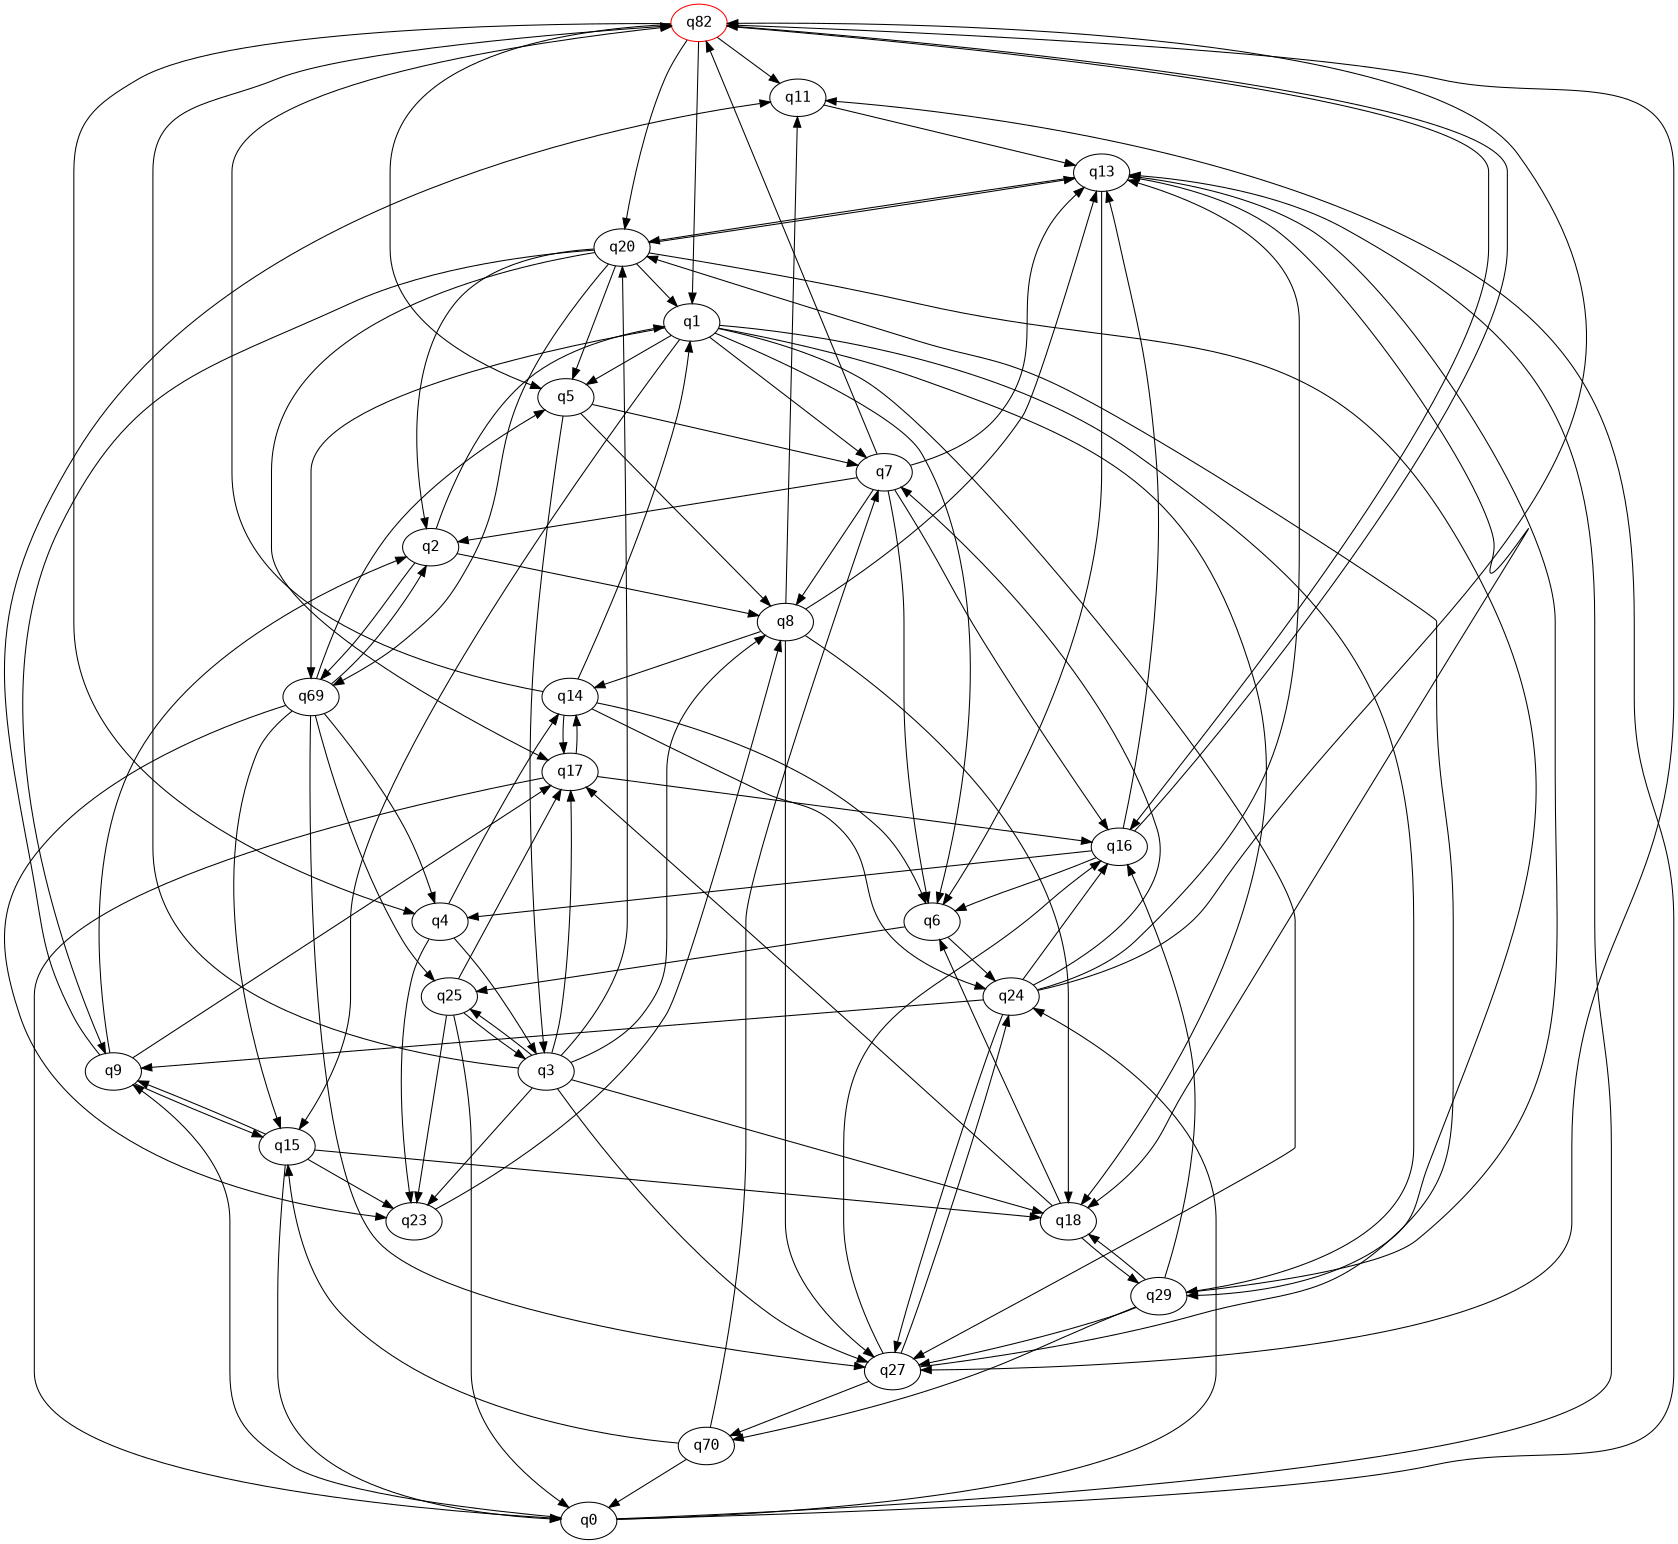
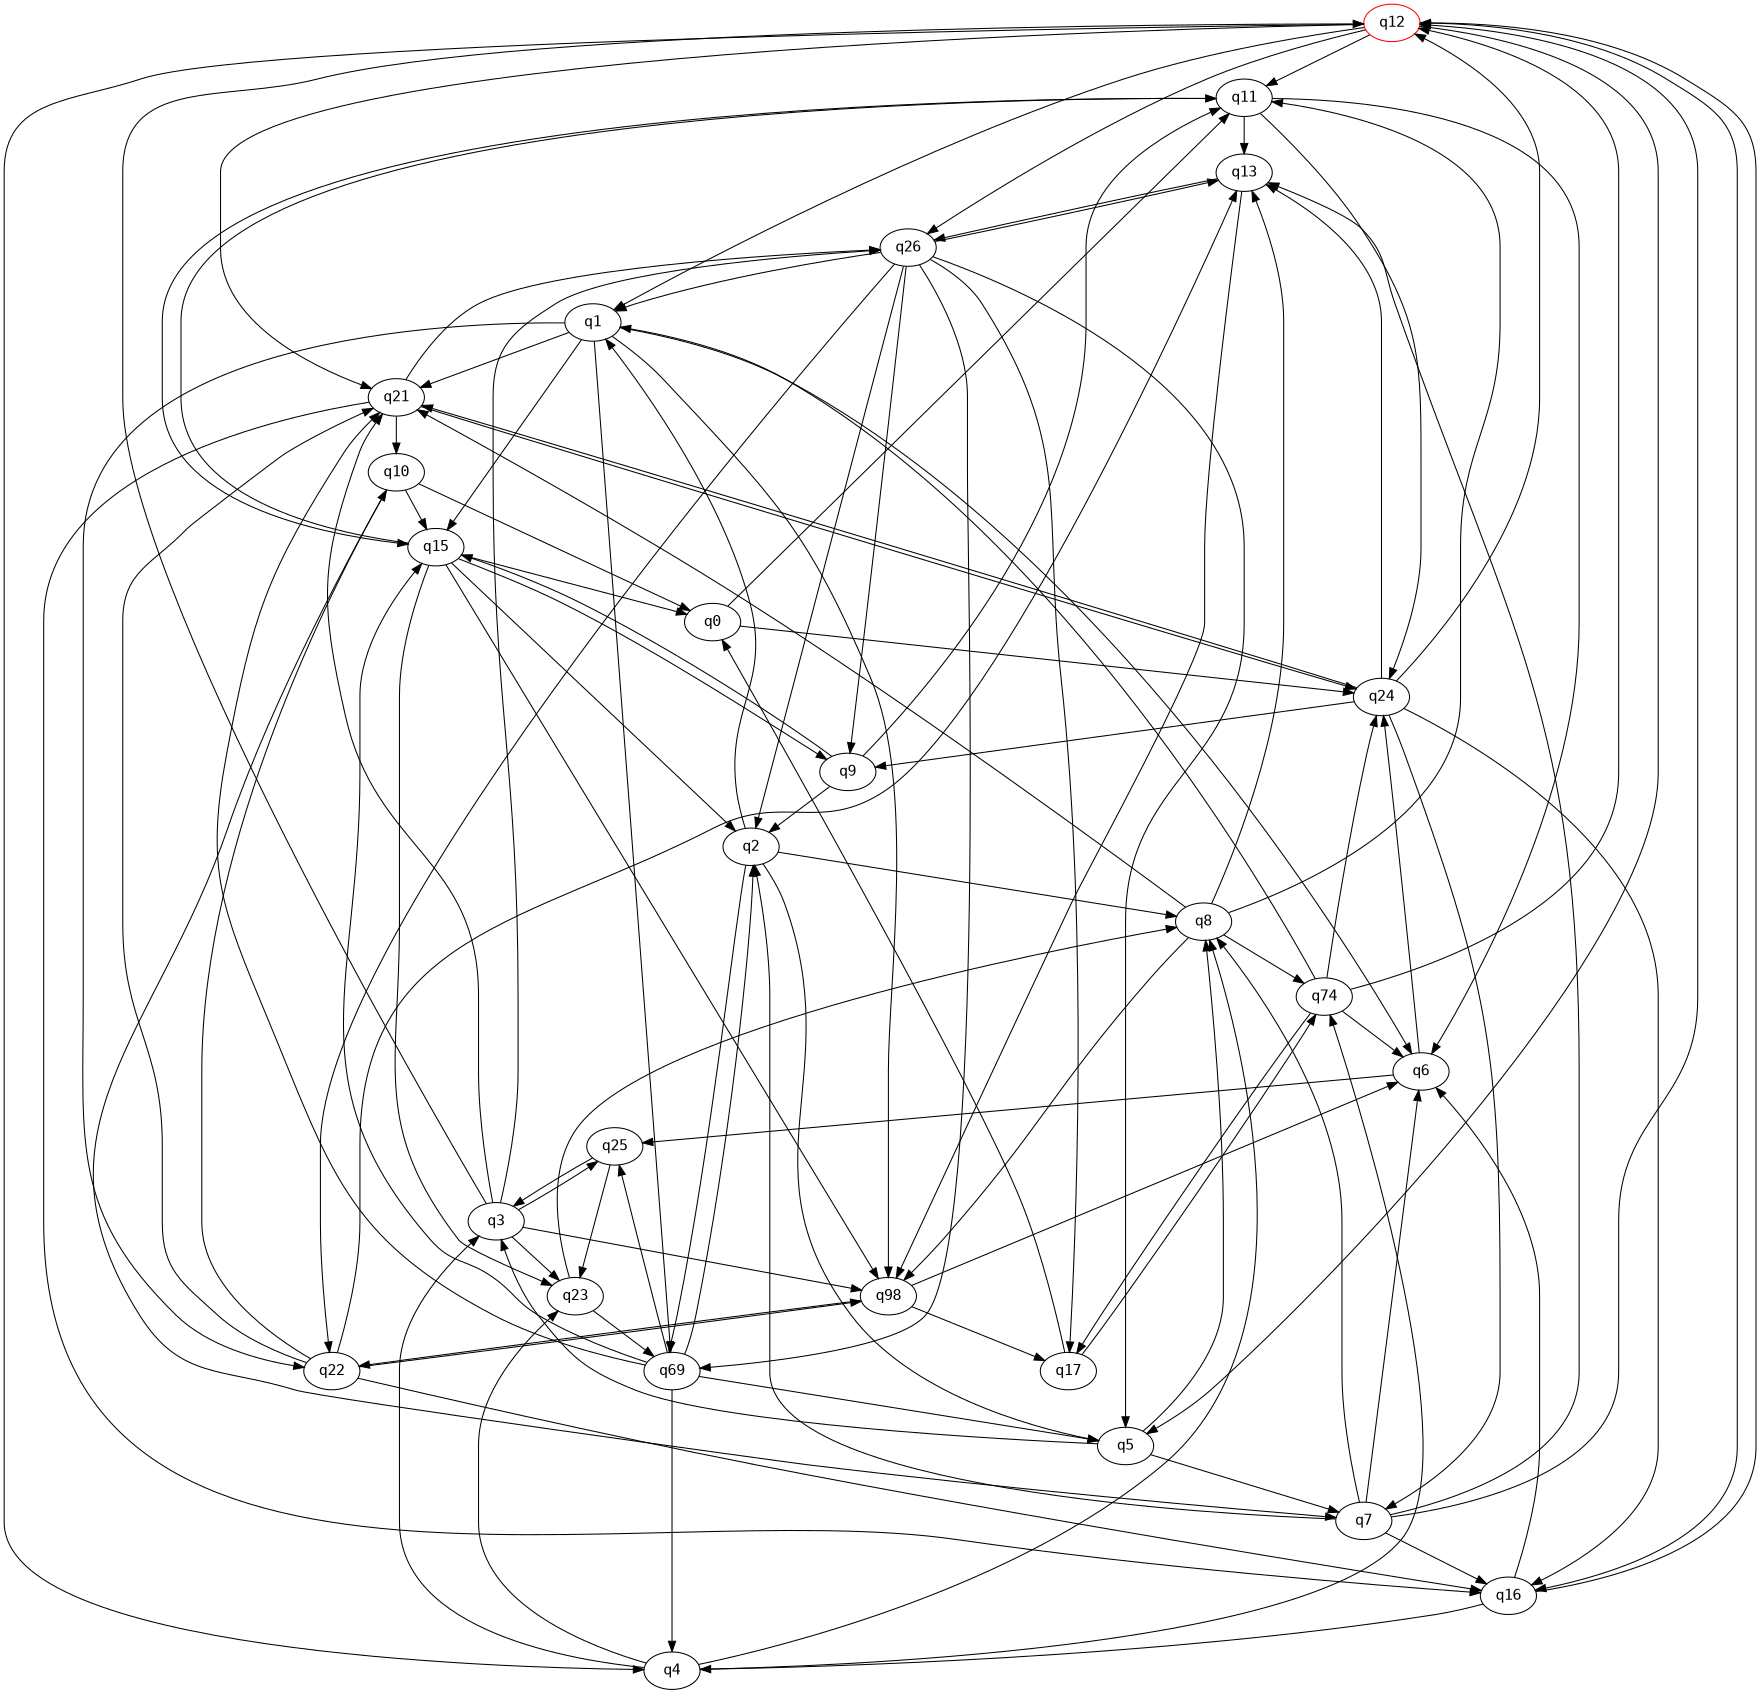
node "q82": label "q82" -> "q12"
edge "q11" -> "q15": added
edge "q15" -> "q11": added
node "q20": label "q20" -> "q26"
edge "q1" -> "q5": now "q2" -> "q5"
edge "q1" -> "q7": removed
edge "q11" -> "q24": added
edge "q16" -> "q13": removed
edge "q13" -> "q6": now "q11" -> "q6"
edge "q15" -> "q2": added
node "q14": label "q14" -> "q74"
edge "q17" -> "q16": removed
edge "q3" -> "q8": now "q4" -> "q8"
edge "q25" -> "q17": removed
edge "q9" -> "q17": removed
edge "q3" -> "q17": removed
edge "q69" -> "q23": reversed
edge "q0" -> "q13": removed
node "q18": label "q18" -> "q98"
edge "q25" -> "q0": removed
node "q29": label "q29" -> "q22"
node "q27": label "q27" -> "q21"
edge "q0" -> "q9": removed
node "q70": label "q70" -> "q10"
